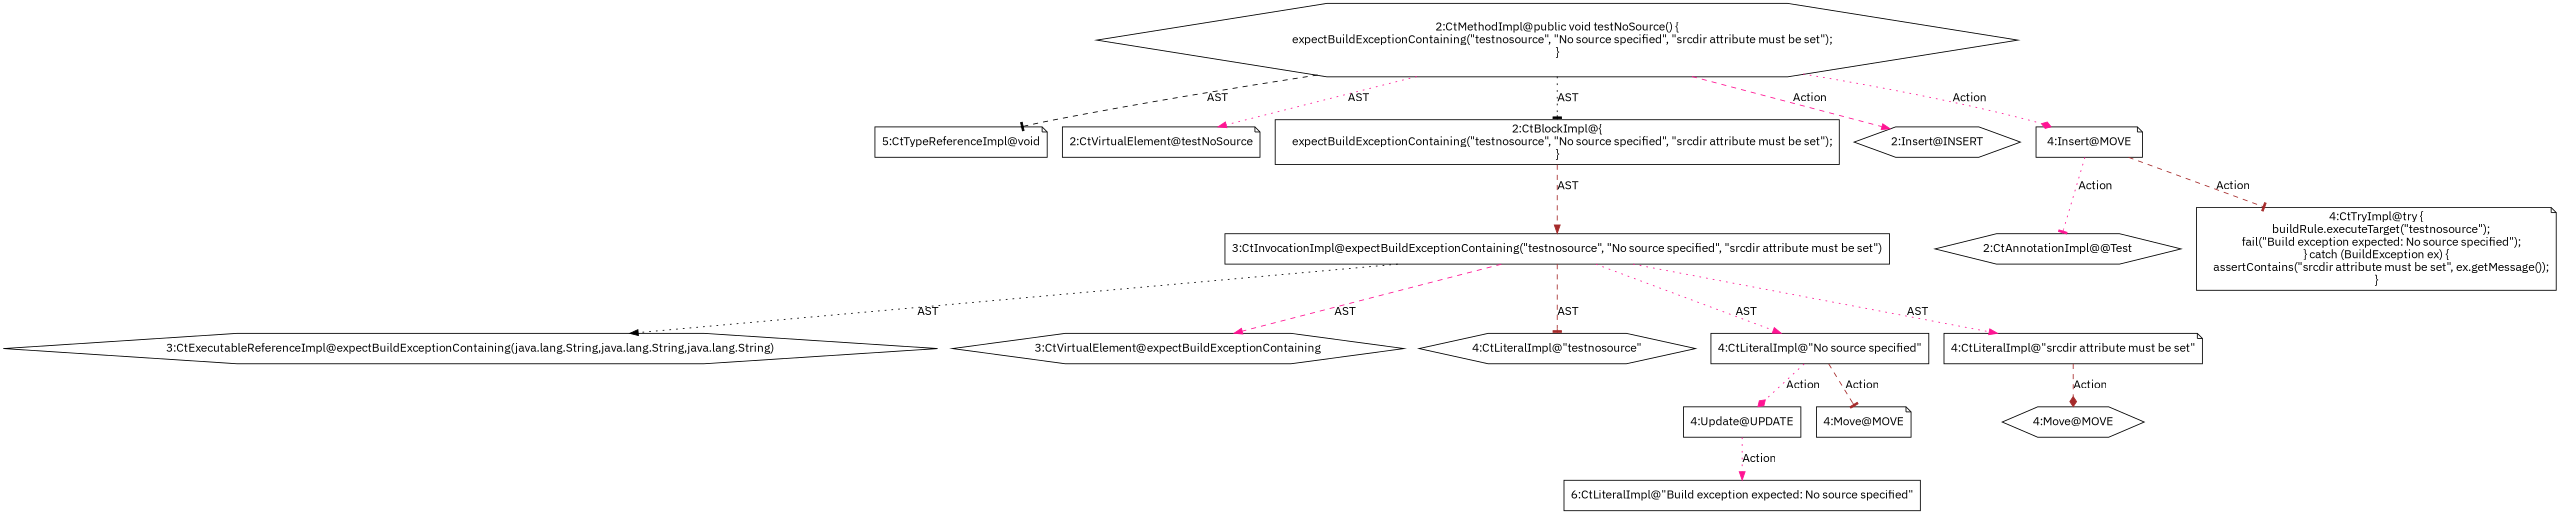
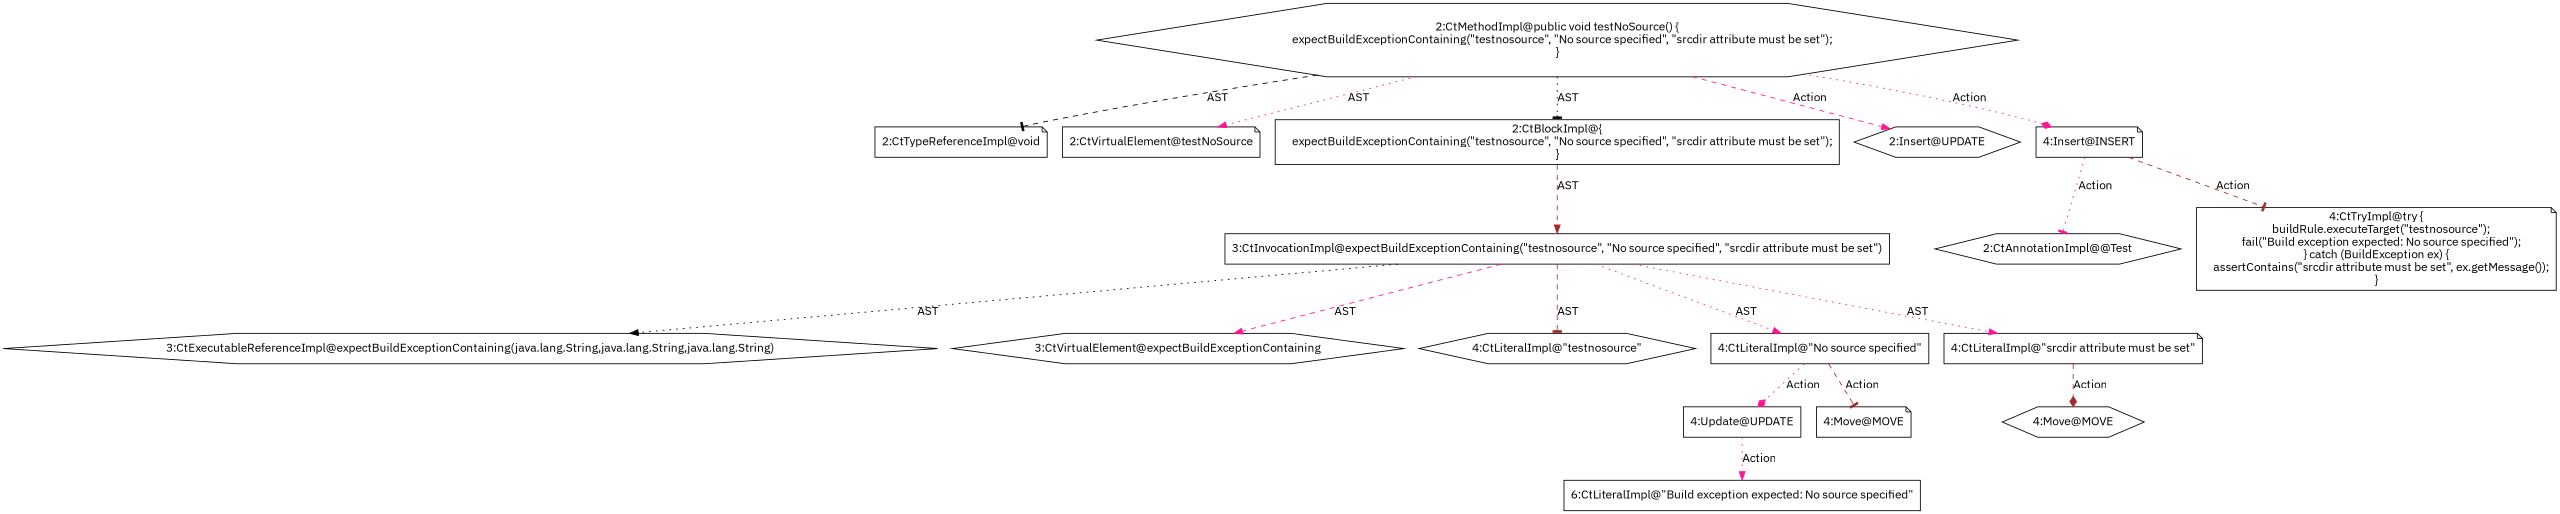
node "5:CtTypeReferenceImpl@void": label "5:CtTypeReferenceImpl@void" -> "2:CtTypeReferenceImpl@void"
node "2:Insert@INSERT": label "2:Insert@INSERT" -> "2:Insert@UPDATE"
node "4:Insert@MOVE": label "4:Insert@MOVE" -> "4:Insert@INSERT"
